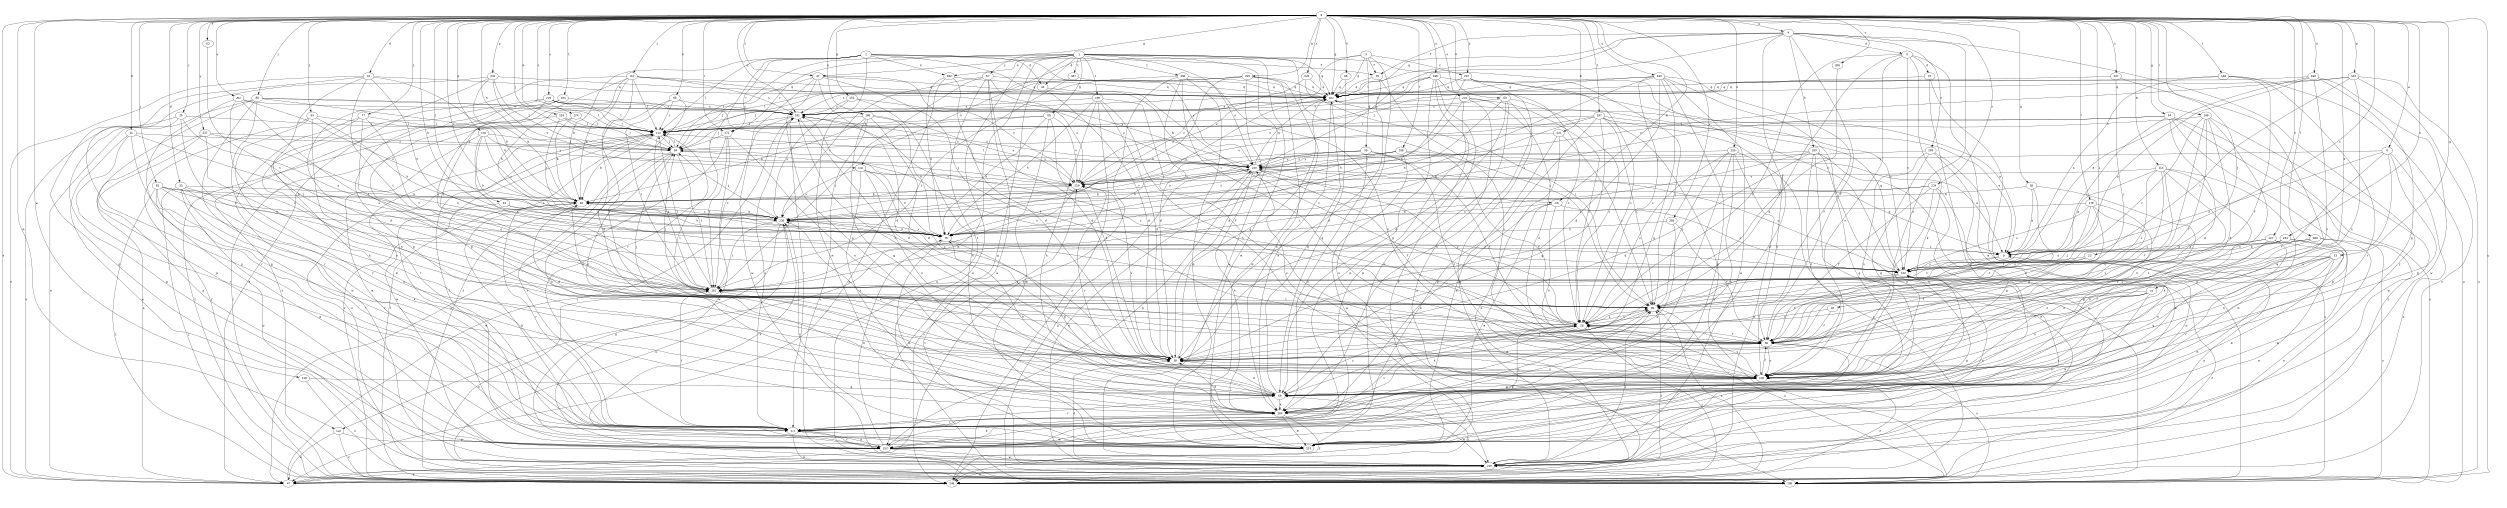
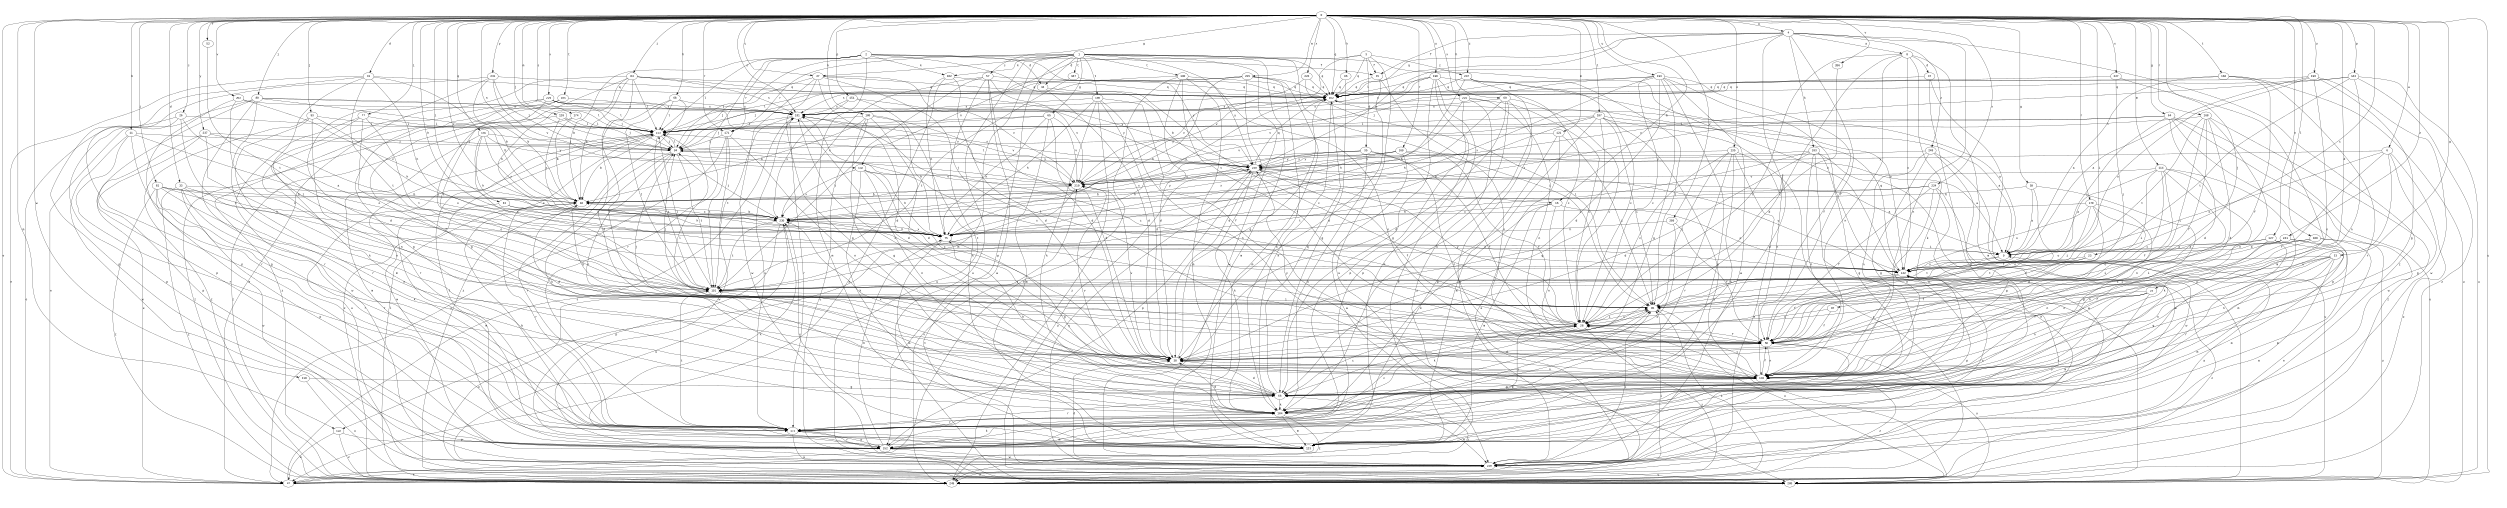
edge "202" -> "191": removed, label "t"
